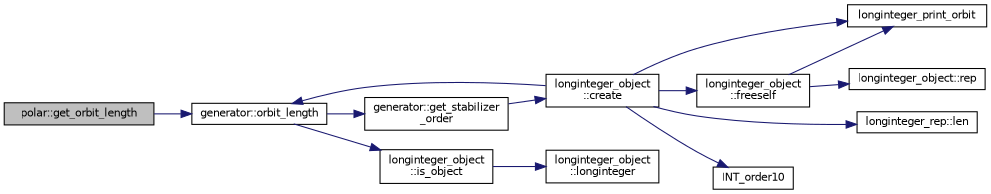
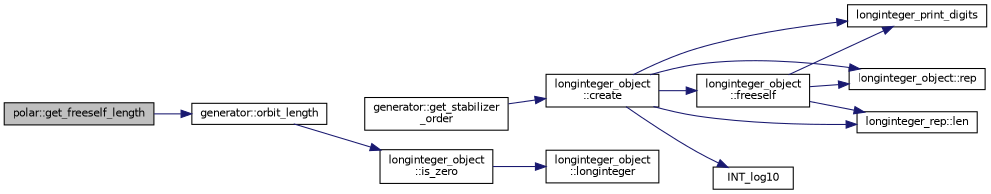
node "longinteger_print_orbit": label "longinteger_print_orbit" -> "longinteger_print_digits"
edge "longinteger_object ::create" -> "generator::orbit_length": now "longinteger_object ::create" -> "longinteger_object::rep"
edge "longinteger_object ::freeself" -> "longinteger_rep::len": added
node "polar::get_orbit_length": label "polar::get_orbit_length" -> "polar::get_freeself_length"
edge "generator::orbit_length" -> "generator::get_stabilizer _order": removed
node "longinteger_object ::is_object": label "longinteger_object ::is_object" -> "longinteger_object ::is_zero"
node "INT_order10": label "INT_order10" -> "INT_log10"
